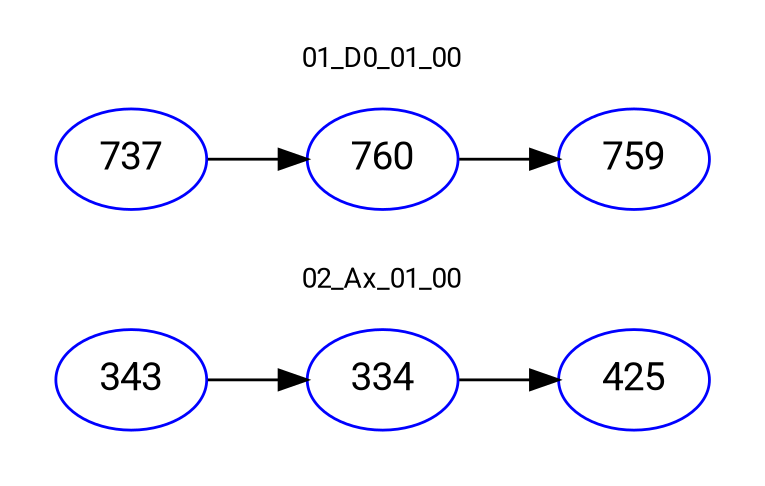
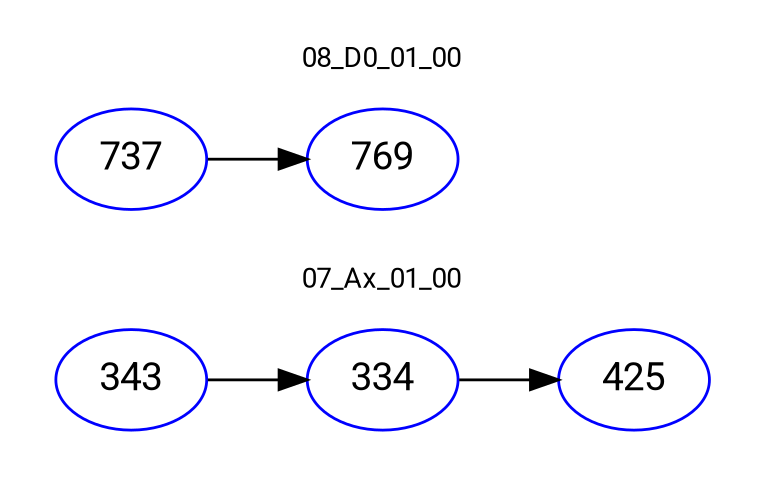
cluster "01_D0_01_00": label "01_D0_01_00" -> "08_D0_01_00"
node "760": label "760" -> "769"
node "759": removed
cluster "02_Ax_01_00": label "02_Ax_01_00" -> "07_Ax_01_00"
